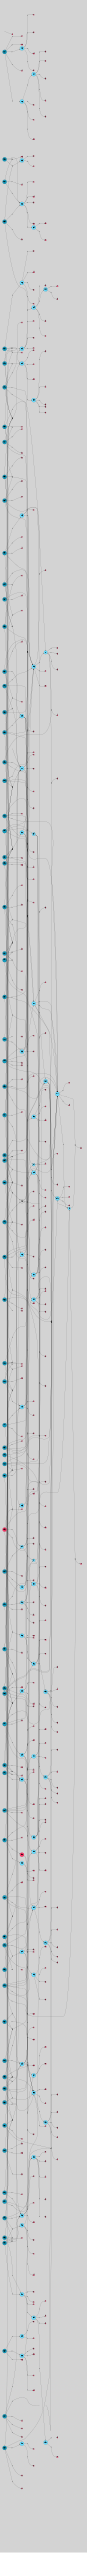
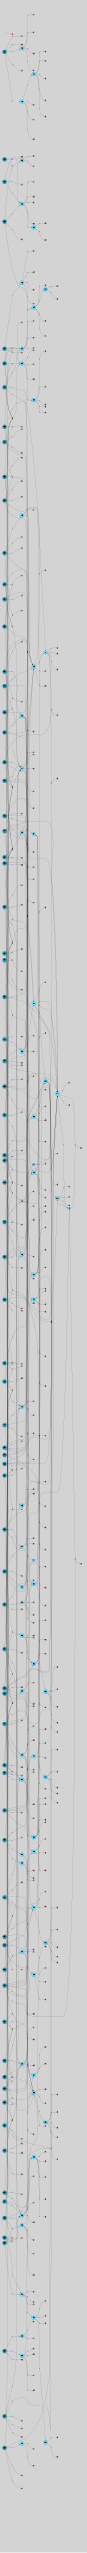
node "T935": fillcolor #ff3366 -> #1199bb
node "T927": fillcolor #ff3366 -> #66ddff
